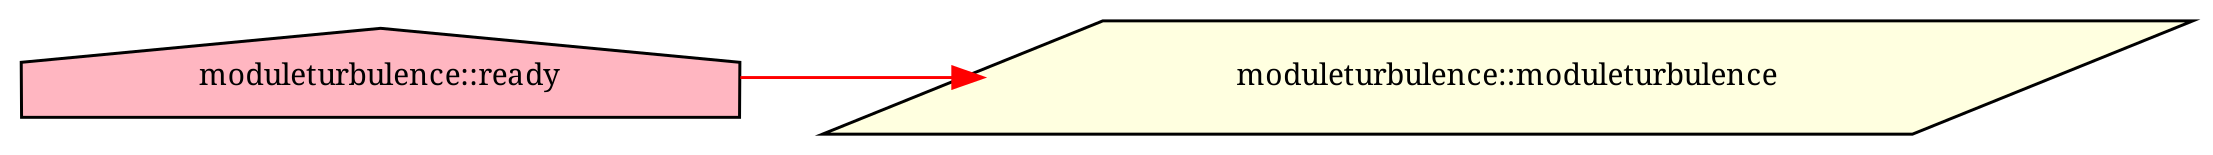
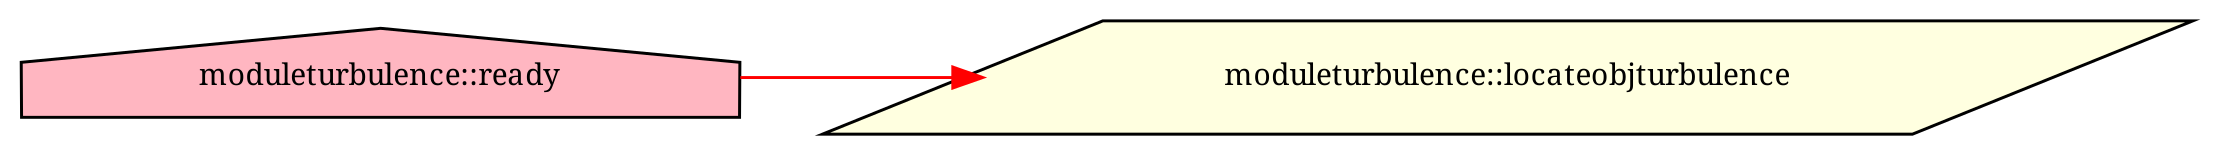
node "moduleturbulence::moduleturbulence": label "moduleturbulence::moduleturbulence" -> "moduleturbulence::locateobjturbulence"
